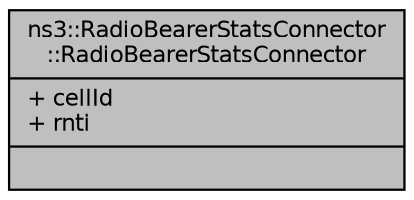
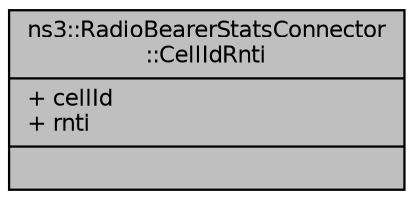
node "ns3::RadioBearerStatsConnector": text "::RadioBearerStatsConnector" -> "::CellIdRnti"
